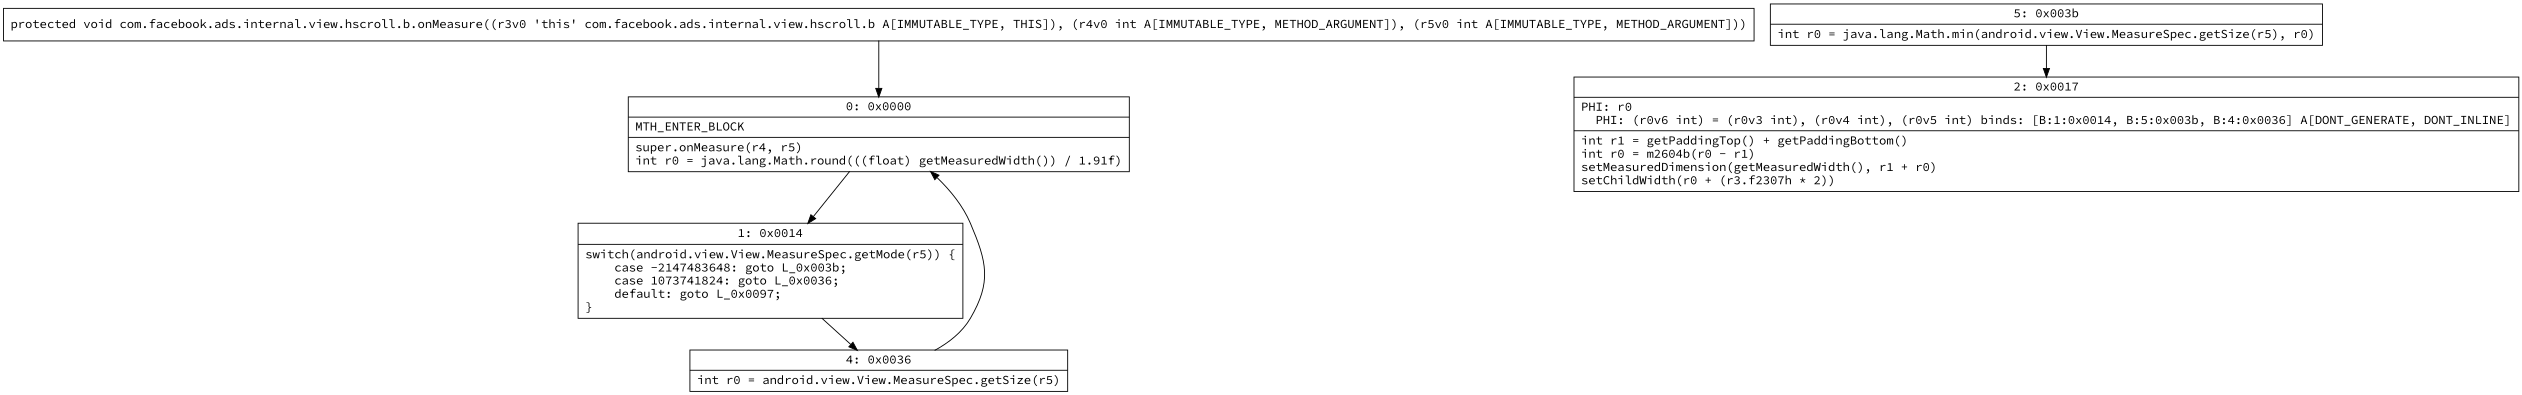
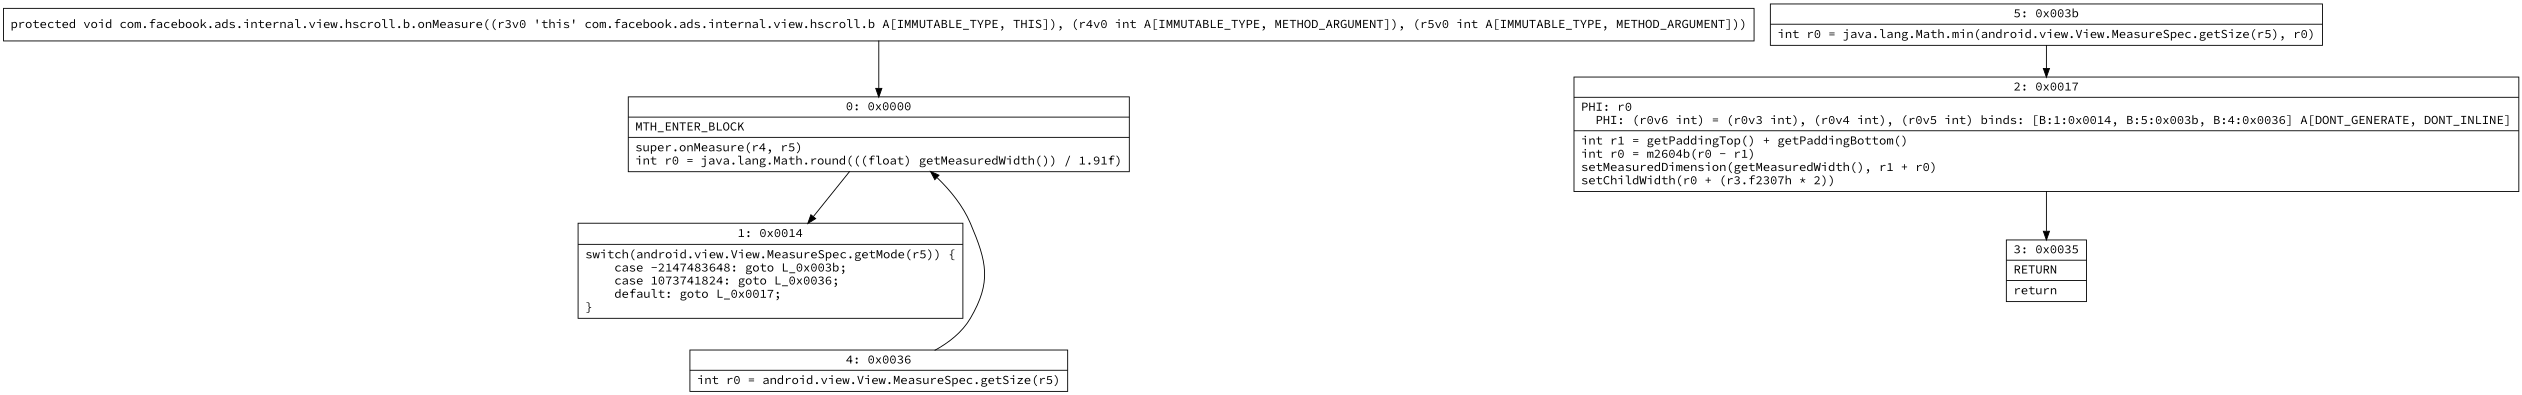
node "3: 0x0035": added
node "1: 0x0014": text "default: goto L_0x0097;" -> "default: goto L_0x0017;"
edge "1: 0x0014" -> "4: 0x0036": removed
